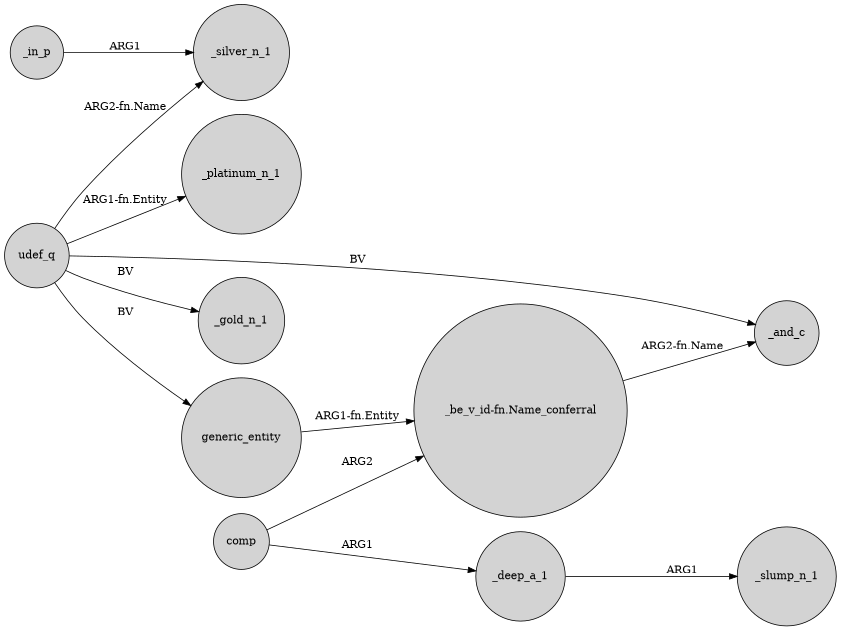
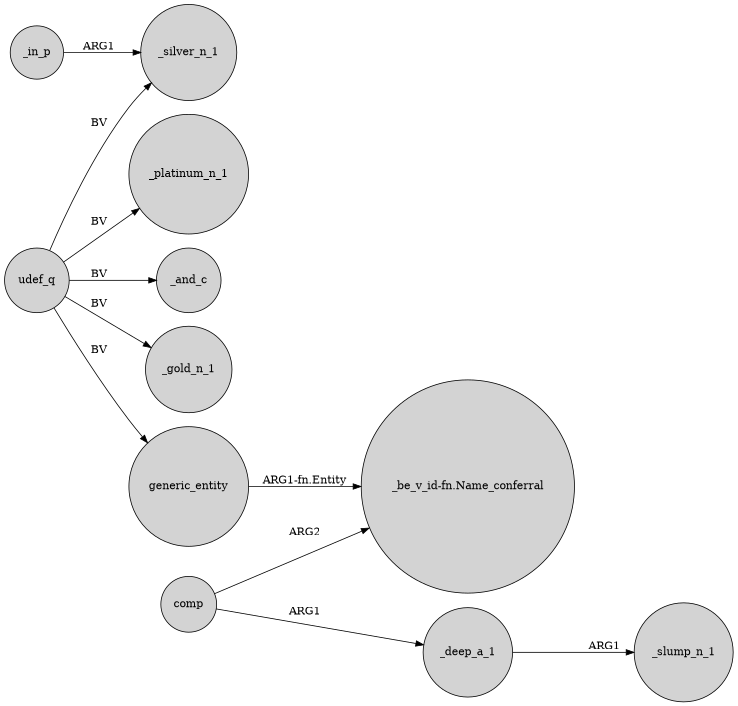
edge "udef_q" -> "_silver_n_1": label "ARG2-fn.Name" -> "BV"
edge "udef_q" -> "_platinum_n_1": label "ARG1-fn.Entity" -> "BV"
edge "_be_v_id-fn.Name_conferral" -> "_and_c": removed, label "ARG2-fn.Name"
